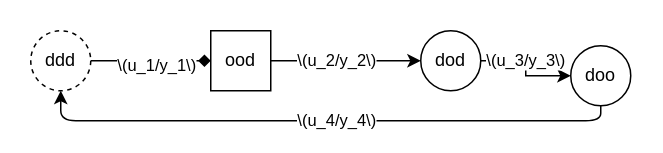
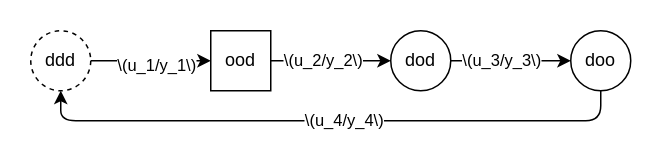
edge "ddd" -> "ood": arrowhead diamond -> classic
node "dod": moved (451, 61) -> (421, 61)
node "doo": moved (601, 76) -> (601, 61)
